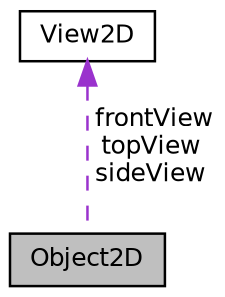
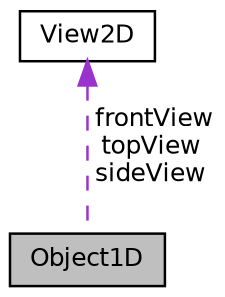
node "Object2D": label "Object2D" -> "Object1D"
